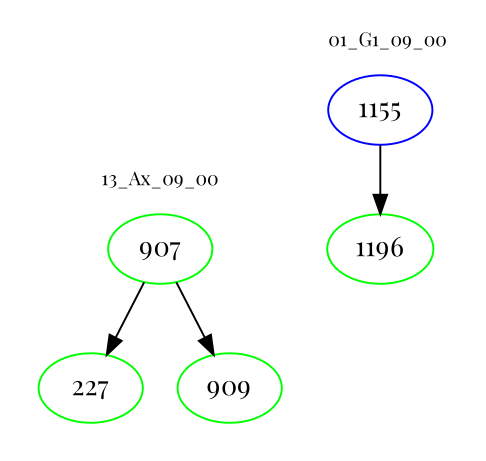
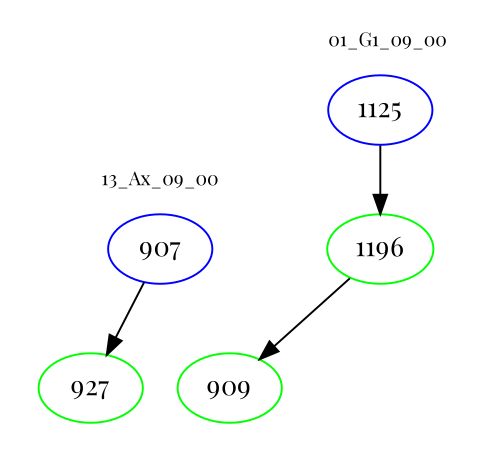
node "1155": label "1155" -> "1125"
node "907": color green -> blue
edge "907" -> "909": now "1196" -> "909"
node "227": label "227" -> "927"
